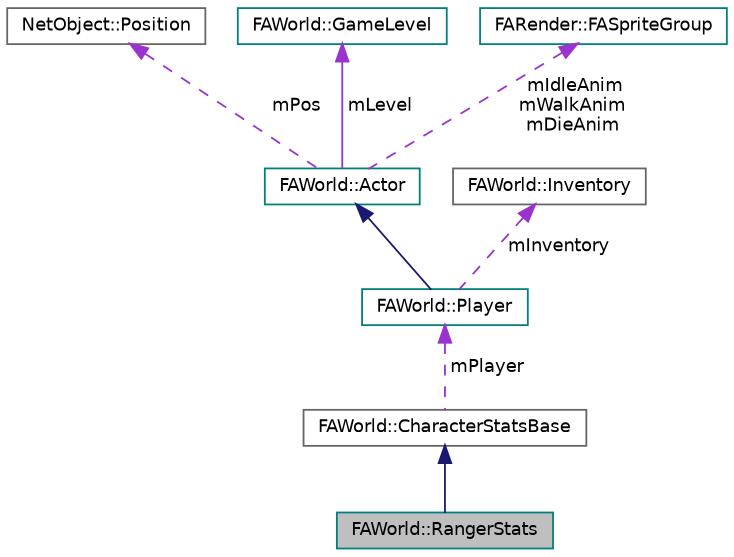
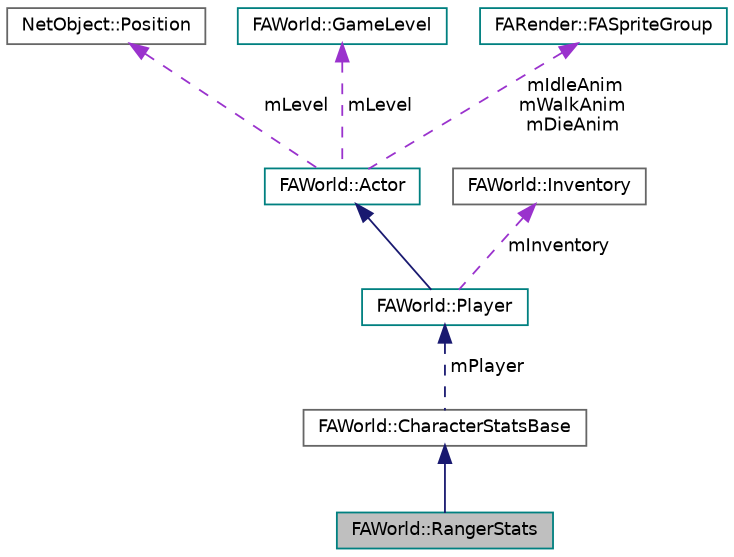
edge "FAWorld::Actor" -> "NetObject::Position": label " mPos" -> " mLevel"
edge "FAWorld::Actor" -> "FAWorld::GameLevel": style solid -> dashed
edge "FAWorld::CharacterStatsBase" -> "FAWorld::Player": color darkorchid3 -> midnightblue
